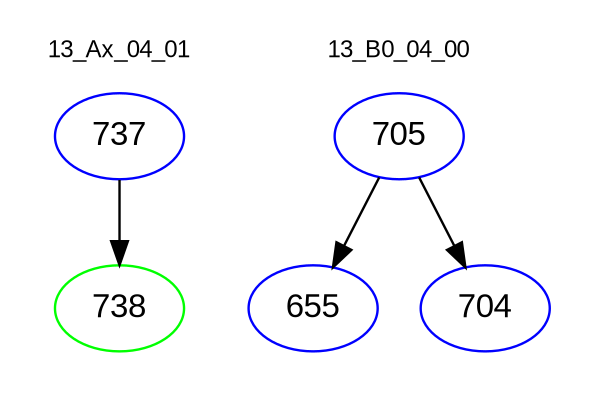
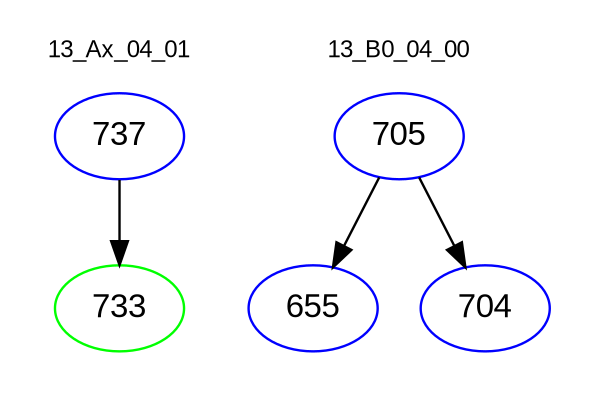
node "738": label "738" -> "733"
